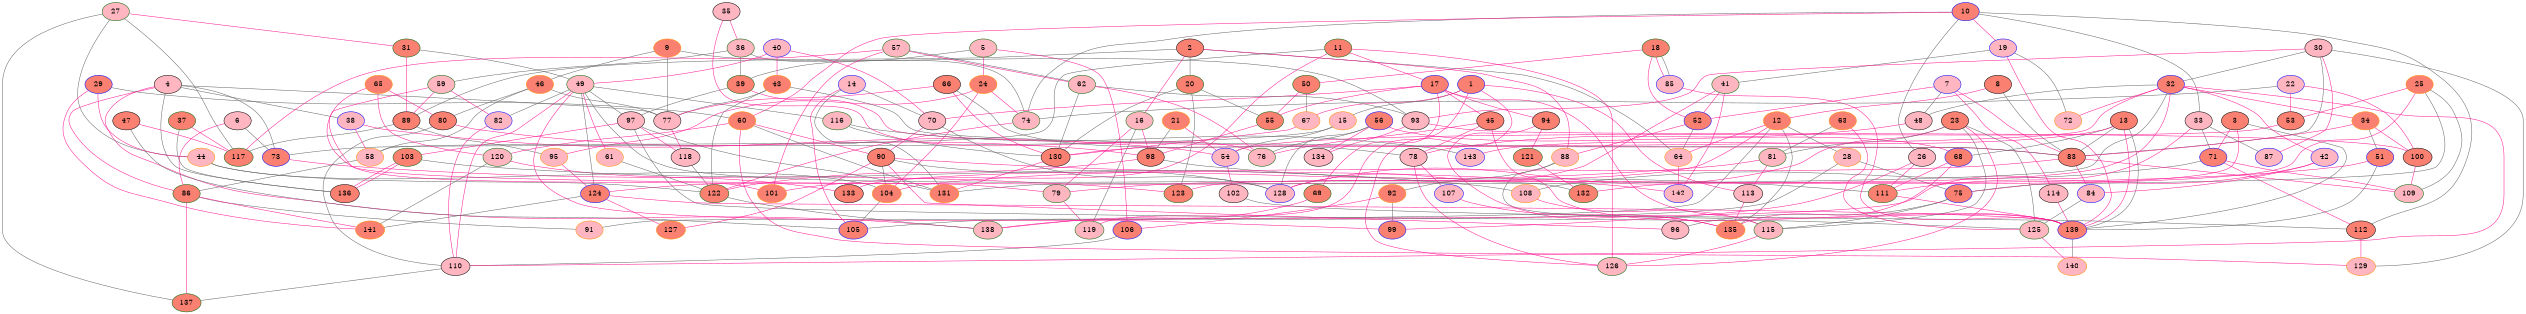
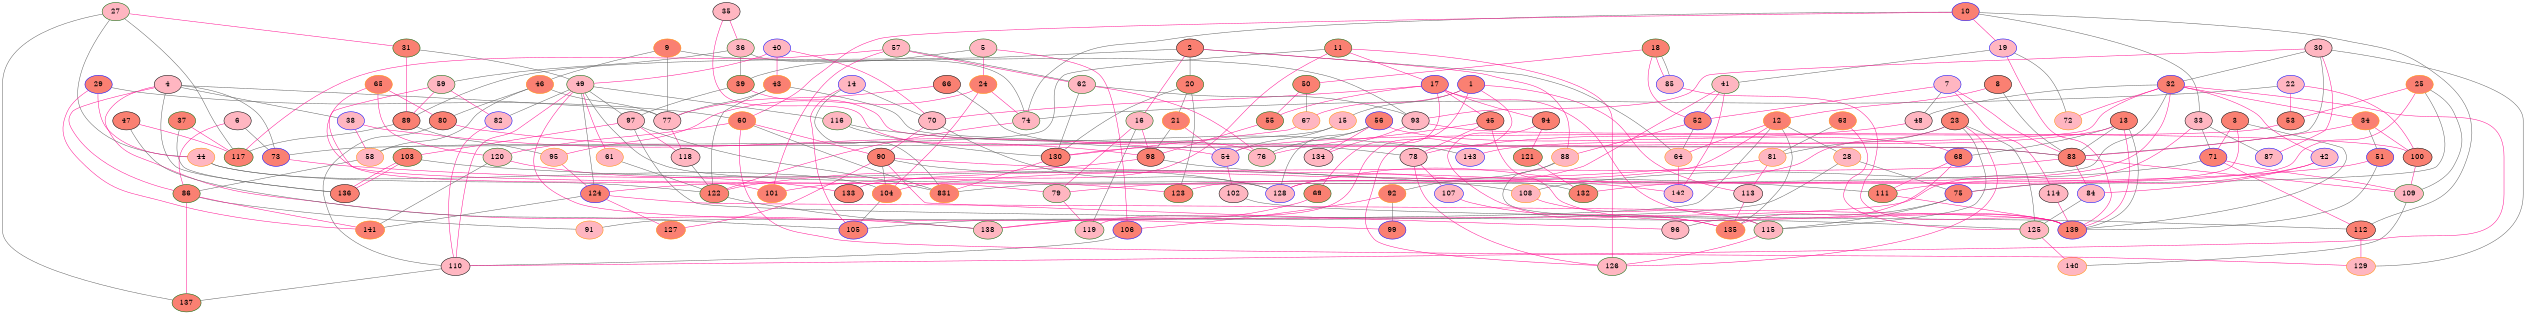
edge "20" -- "55": now "20" -- "21"
edge "66" -- "130": removed
node "81": color darkgreen -> darkorange
node "26": removed
node "131": label "131" -> "831"
edge "139" -- "140": now "109" -- "140"
